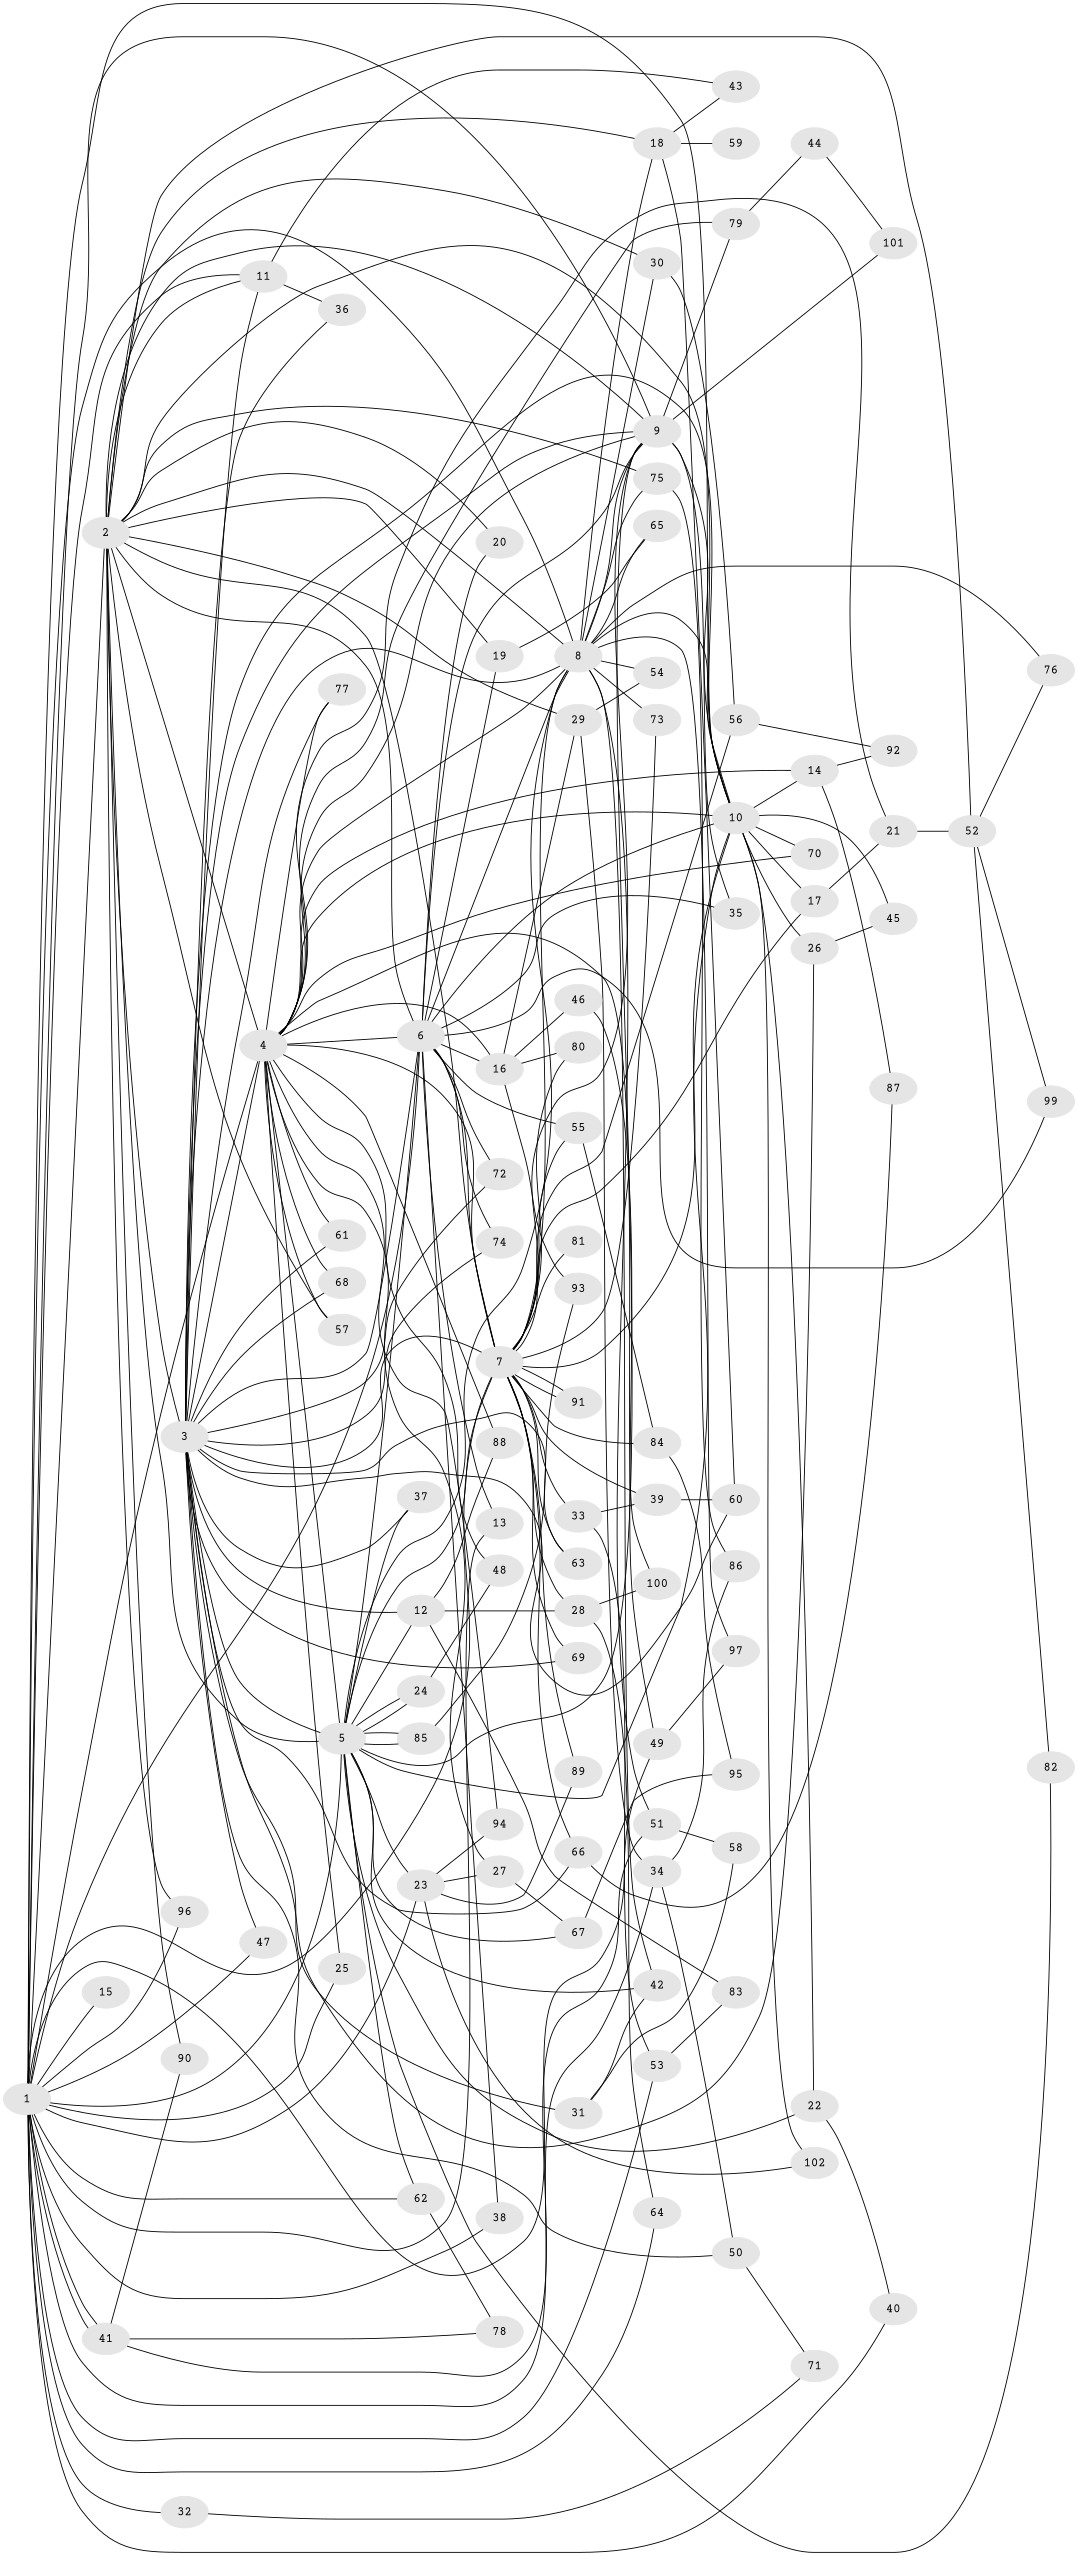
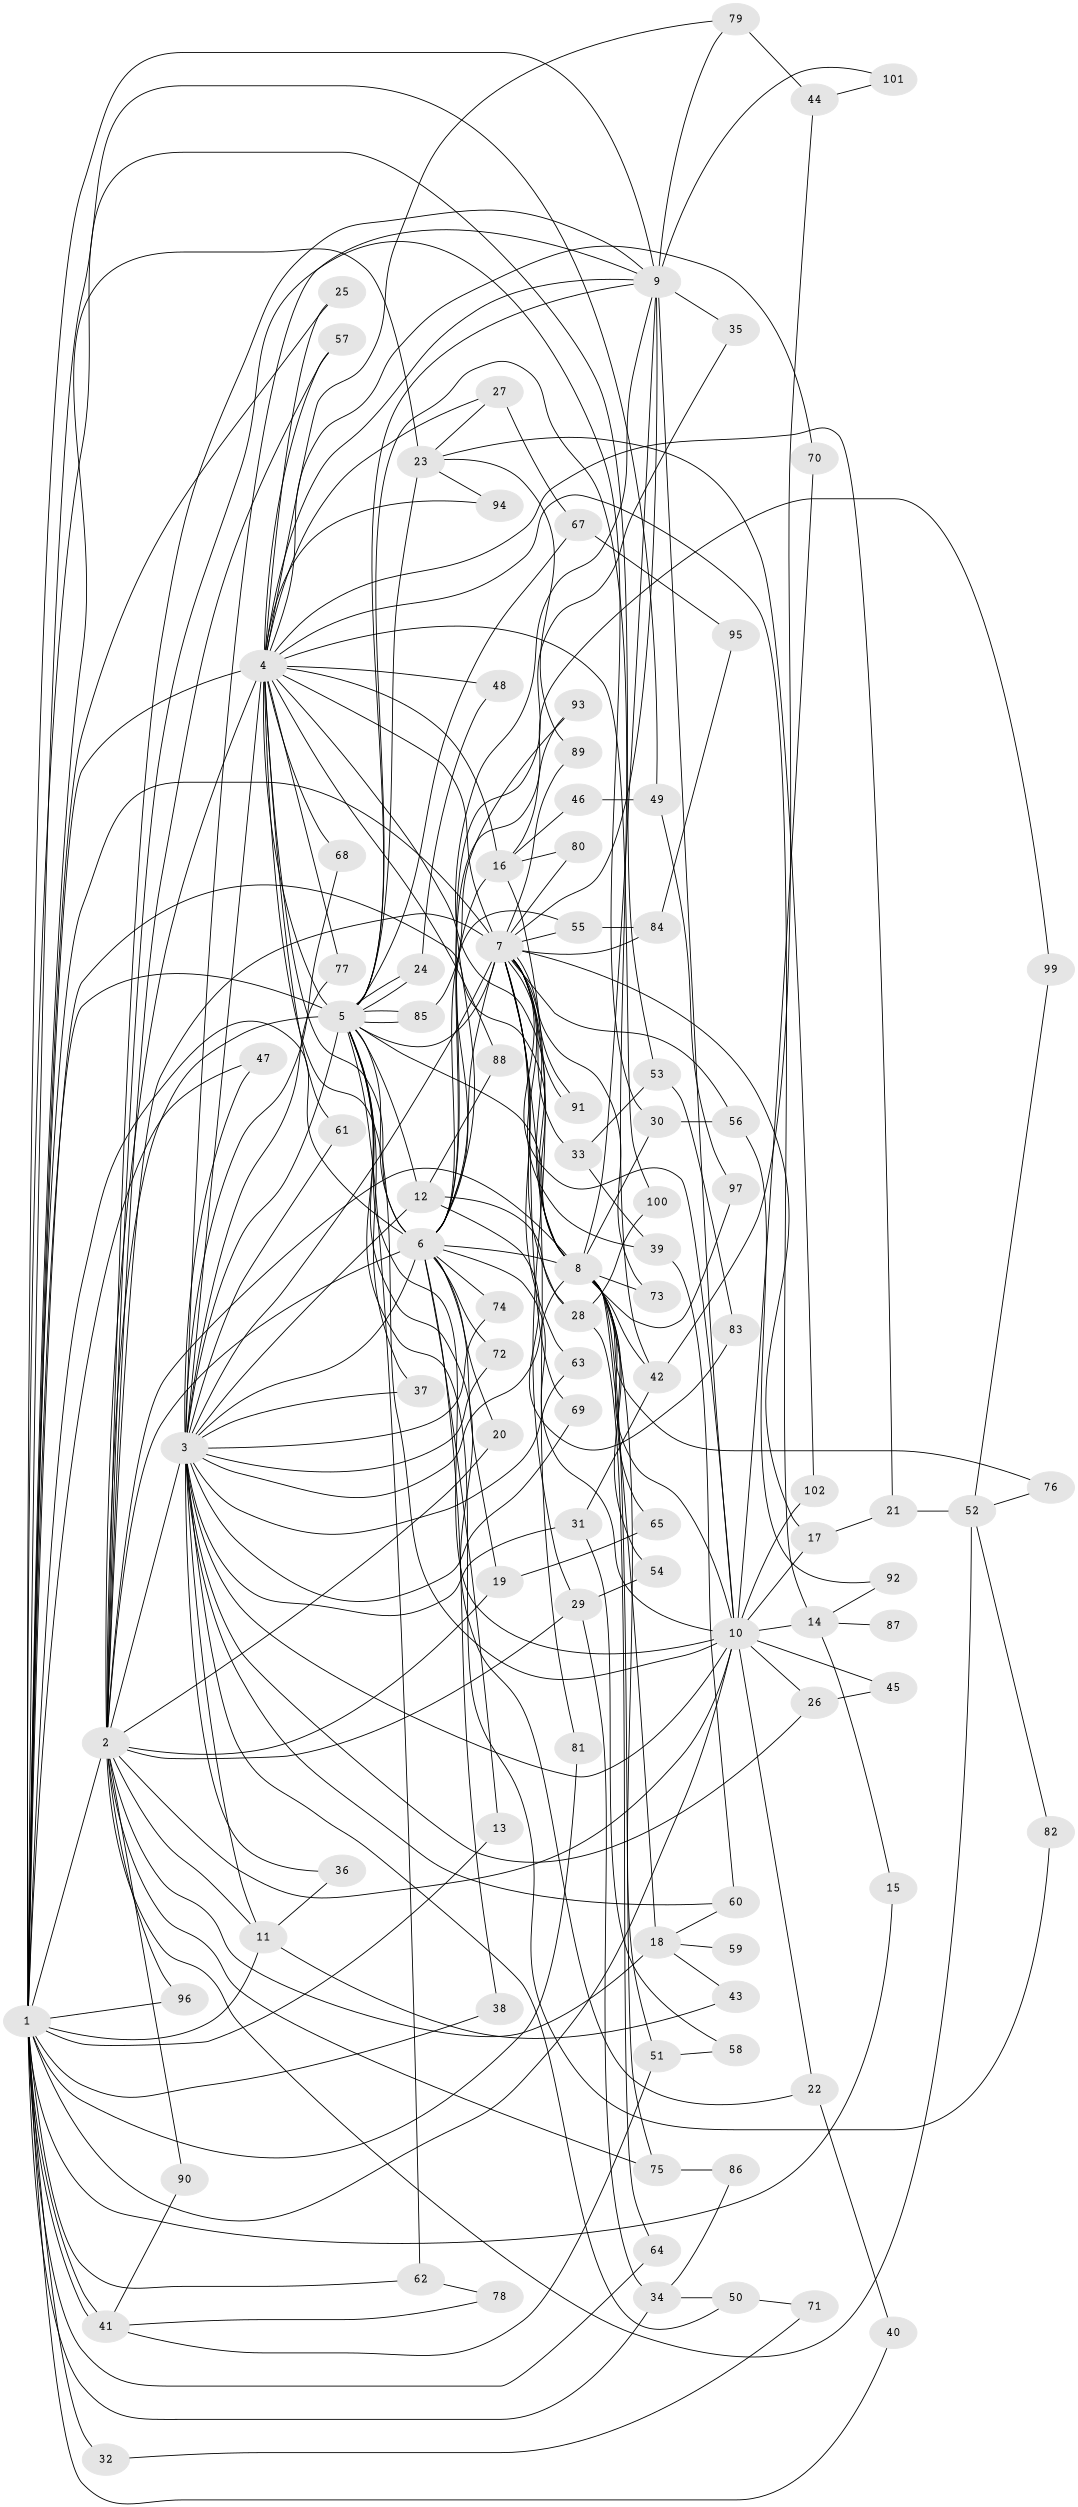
edge "44" -- "42": added
edge "14" -- "15": added
node "66": removed
edge "81" -- "1": added
